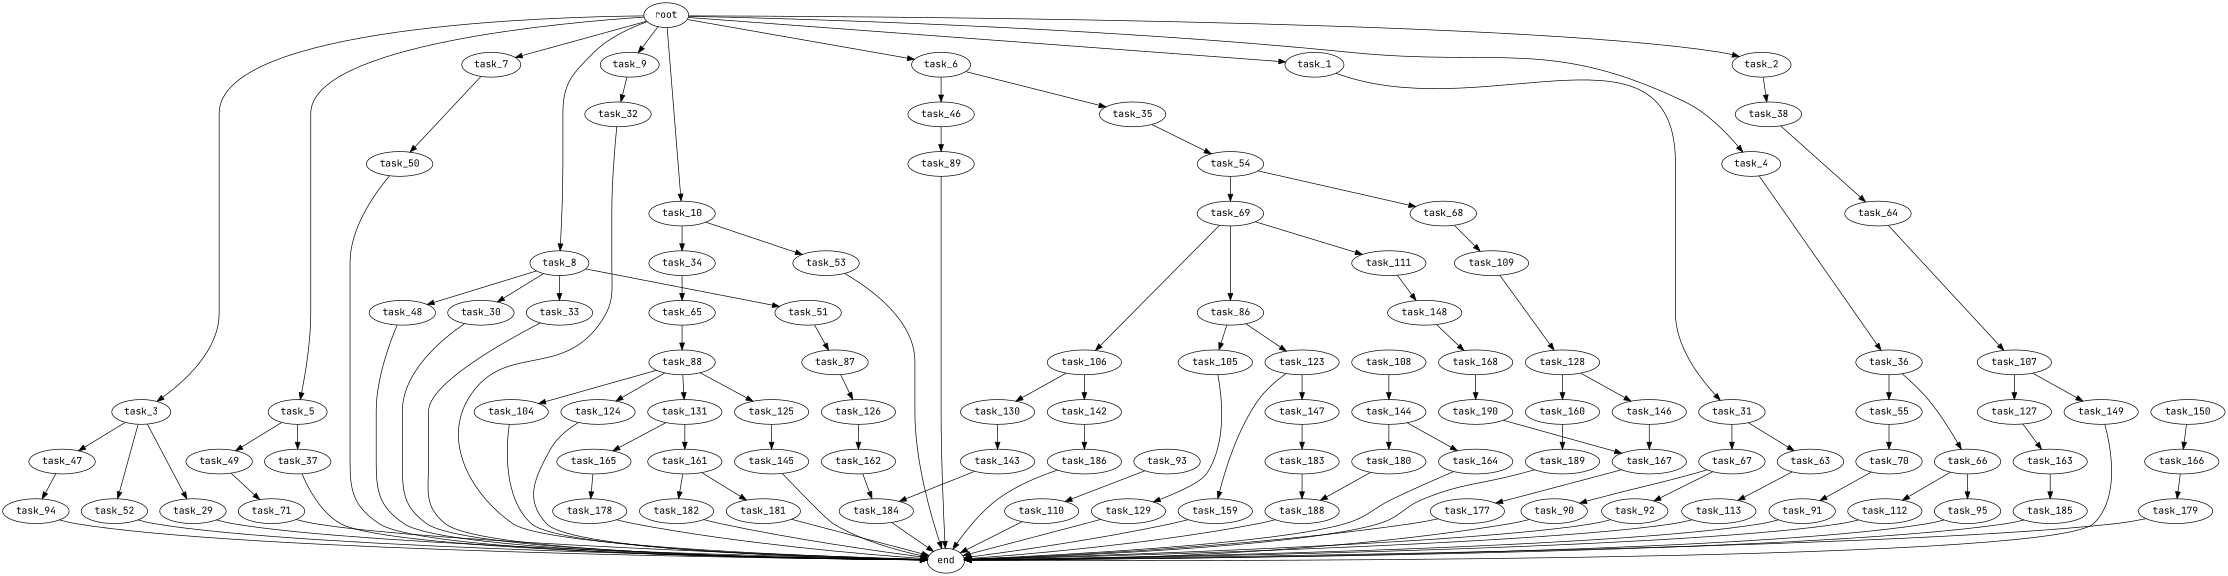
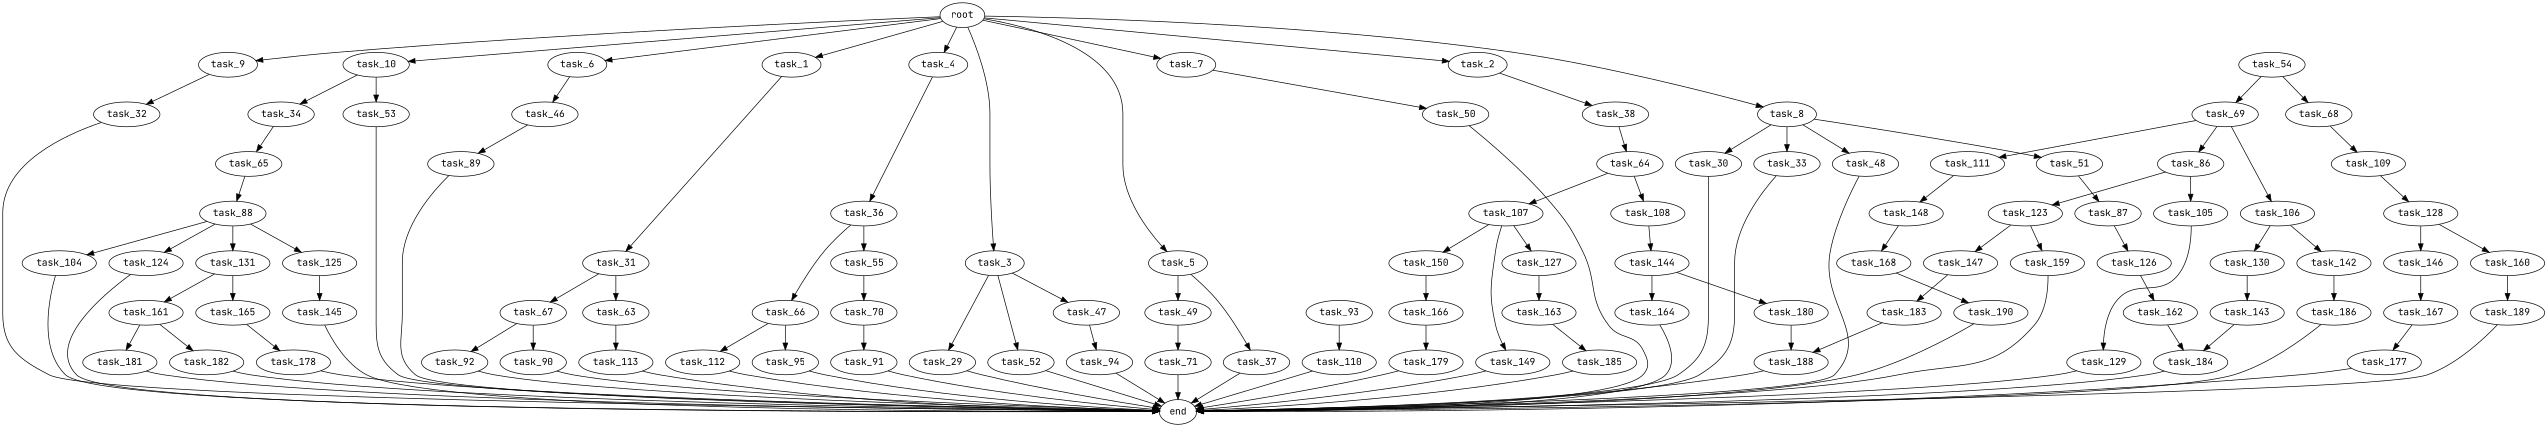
node "task_35": removed
edge "task_64" -> "task_108": added
edge "task_107" -> "task_150": added
edge "task_190" -> "task_167": now "task_190" -> "end"
